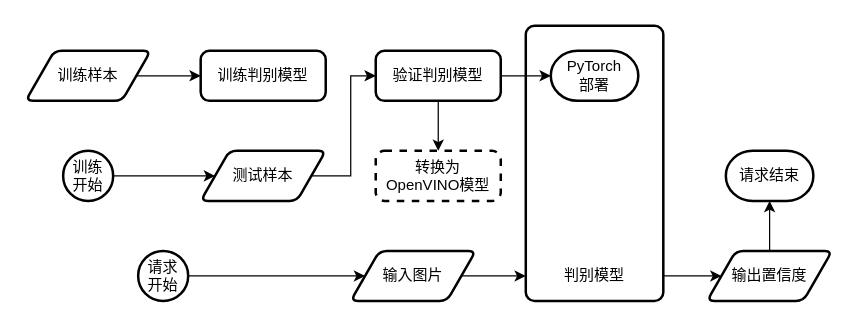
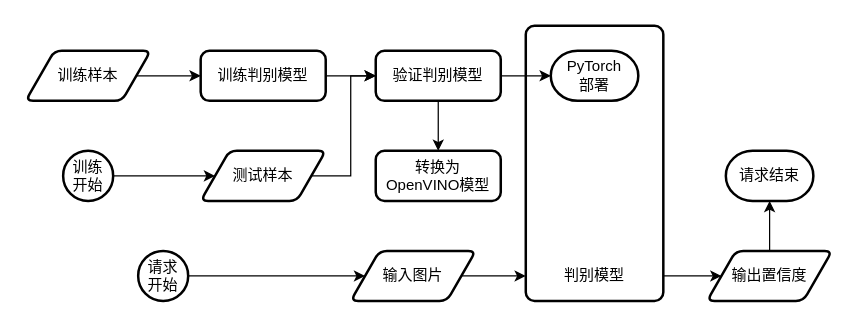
edge "训练判别模型" -> "验证判别模型": added
node "转换为 OpenVINO模型": style dashed -> solid
